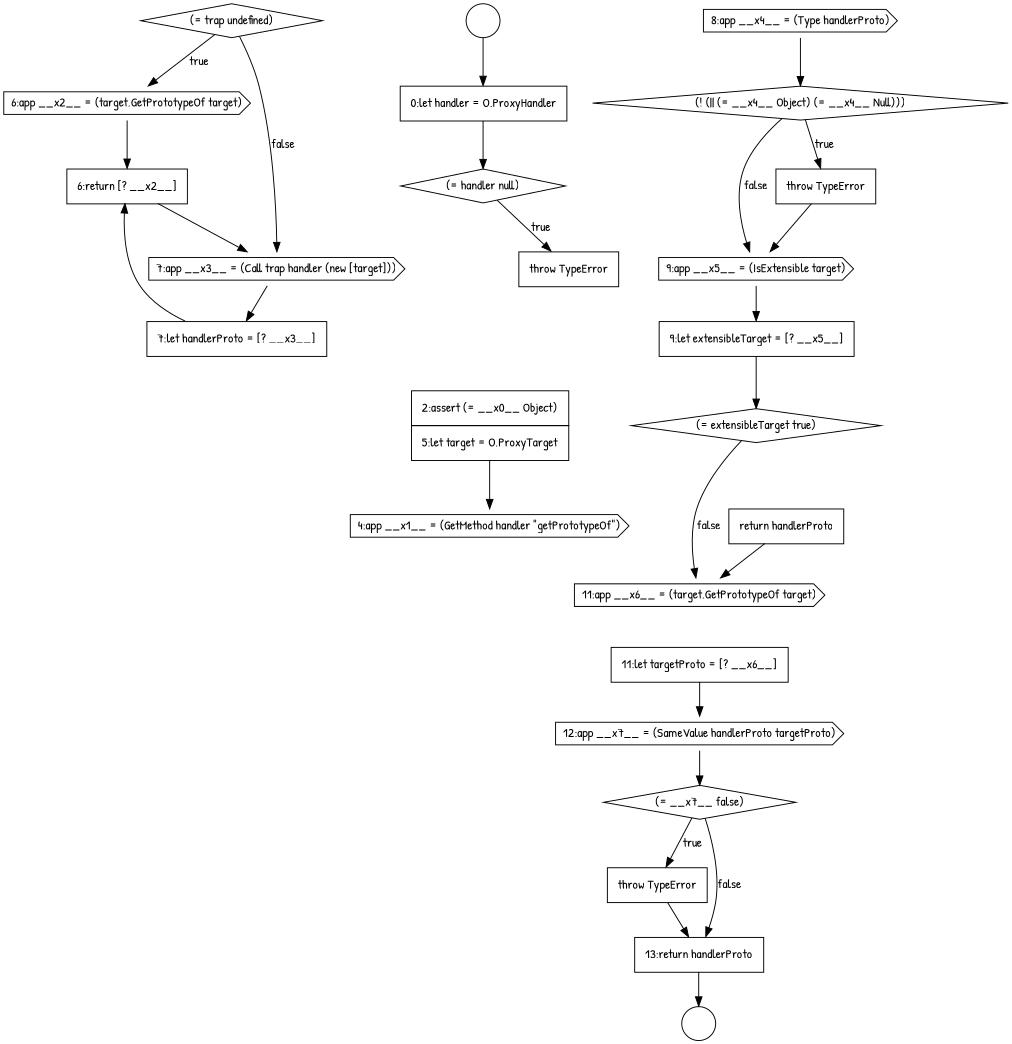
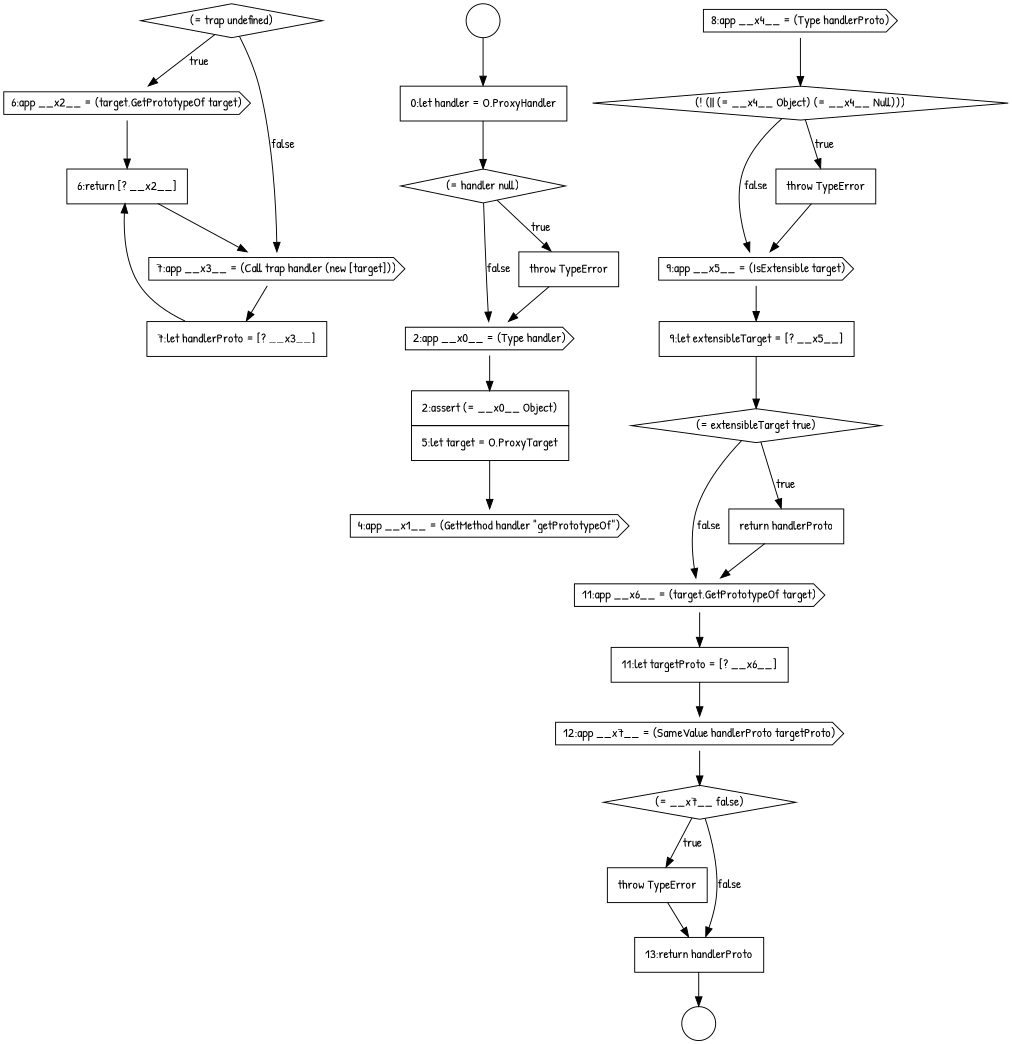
node "2:app __x0__ = (Type handler)": added
edge "(= extensibleTarget true)" -> "return handlerProto": added, label "true"
edge "11:app __x6__ = (target.GetPrototypeOf target)" -> "11:let targetProto = [? __x6__]": added
